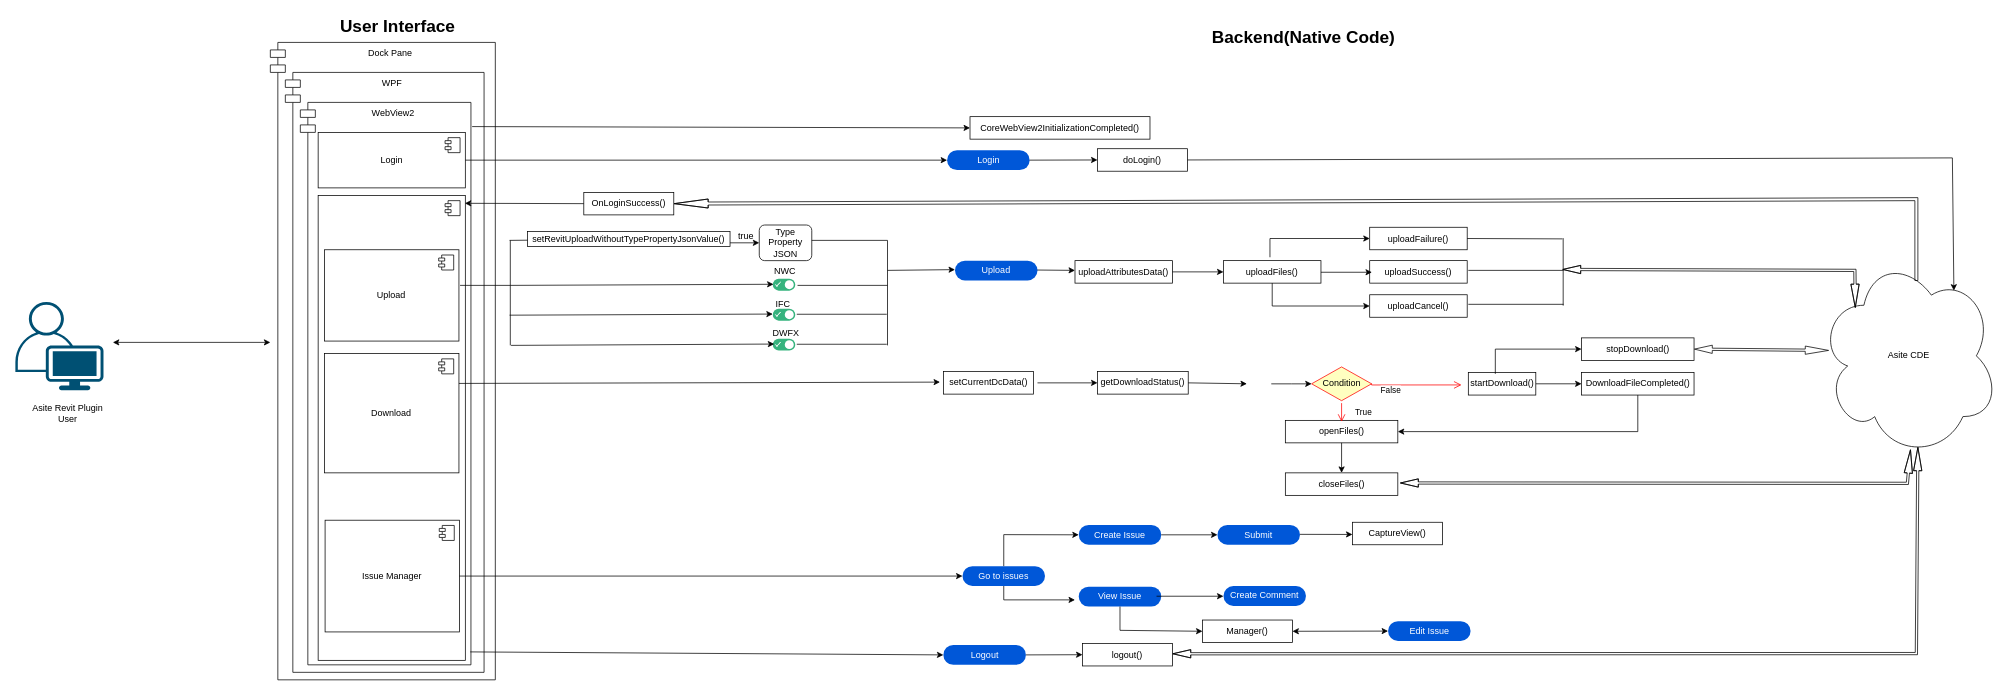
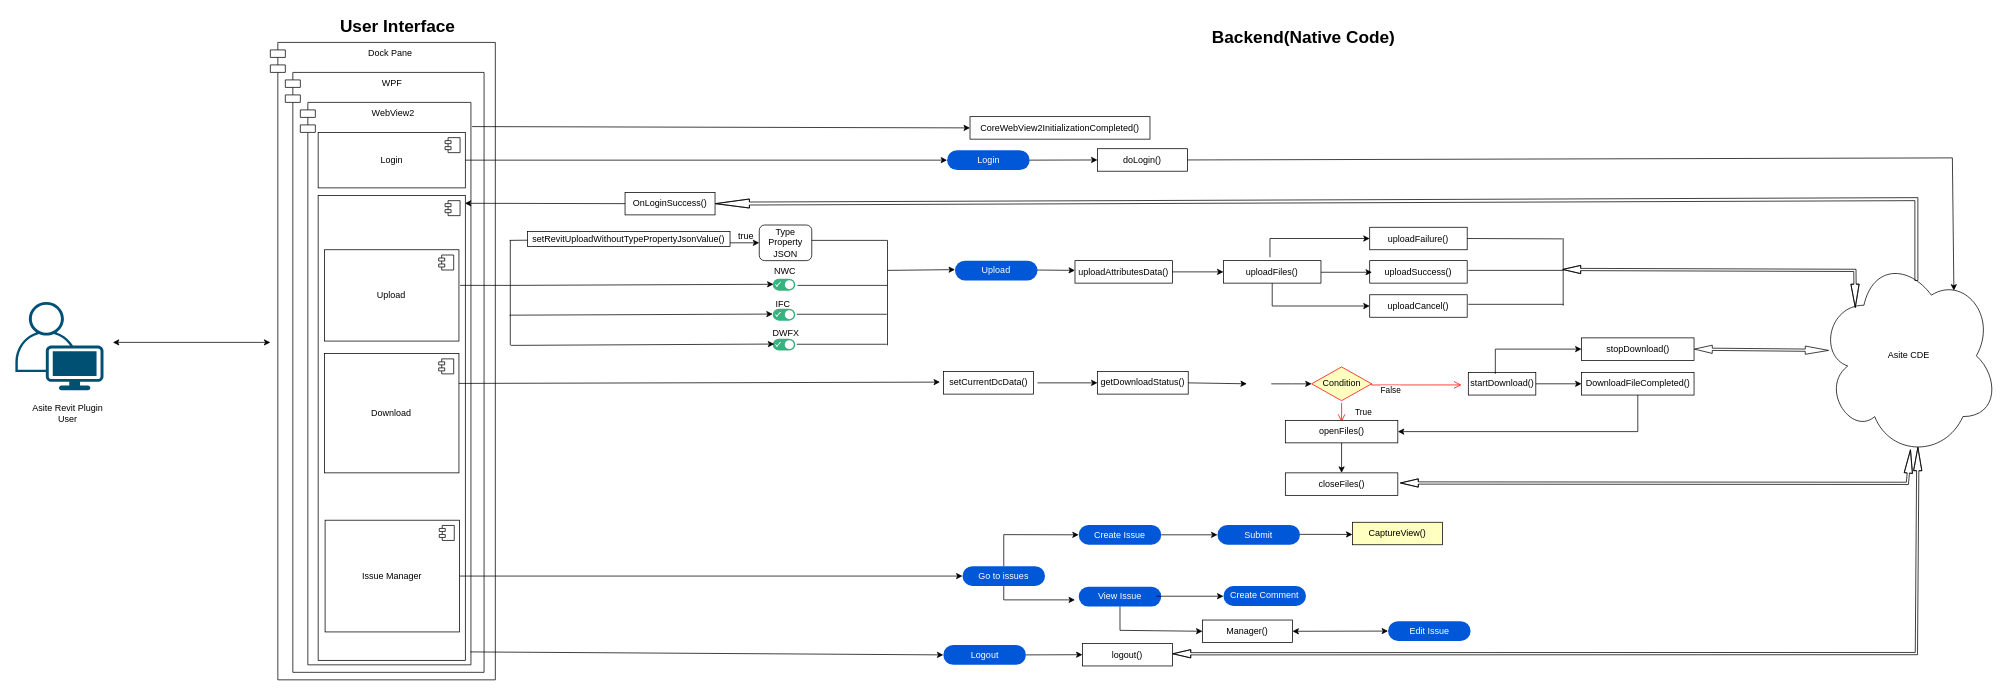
node "OnLoginSuccess()": moved (629, 204) -> (670, 204)
node "CaptureView()": fillcolor #ffffff -> #ffffc0
